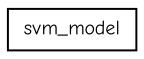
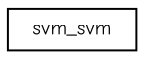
node "svm_model": label "svm_model" -> "svm_svm"
